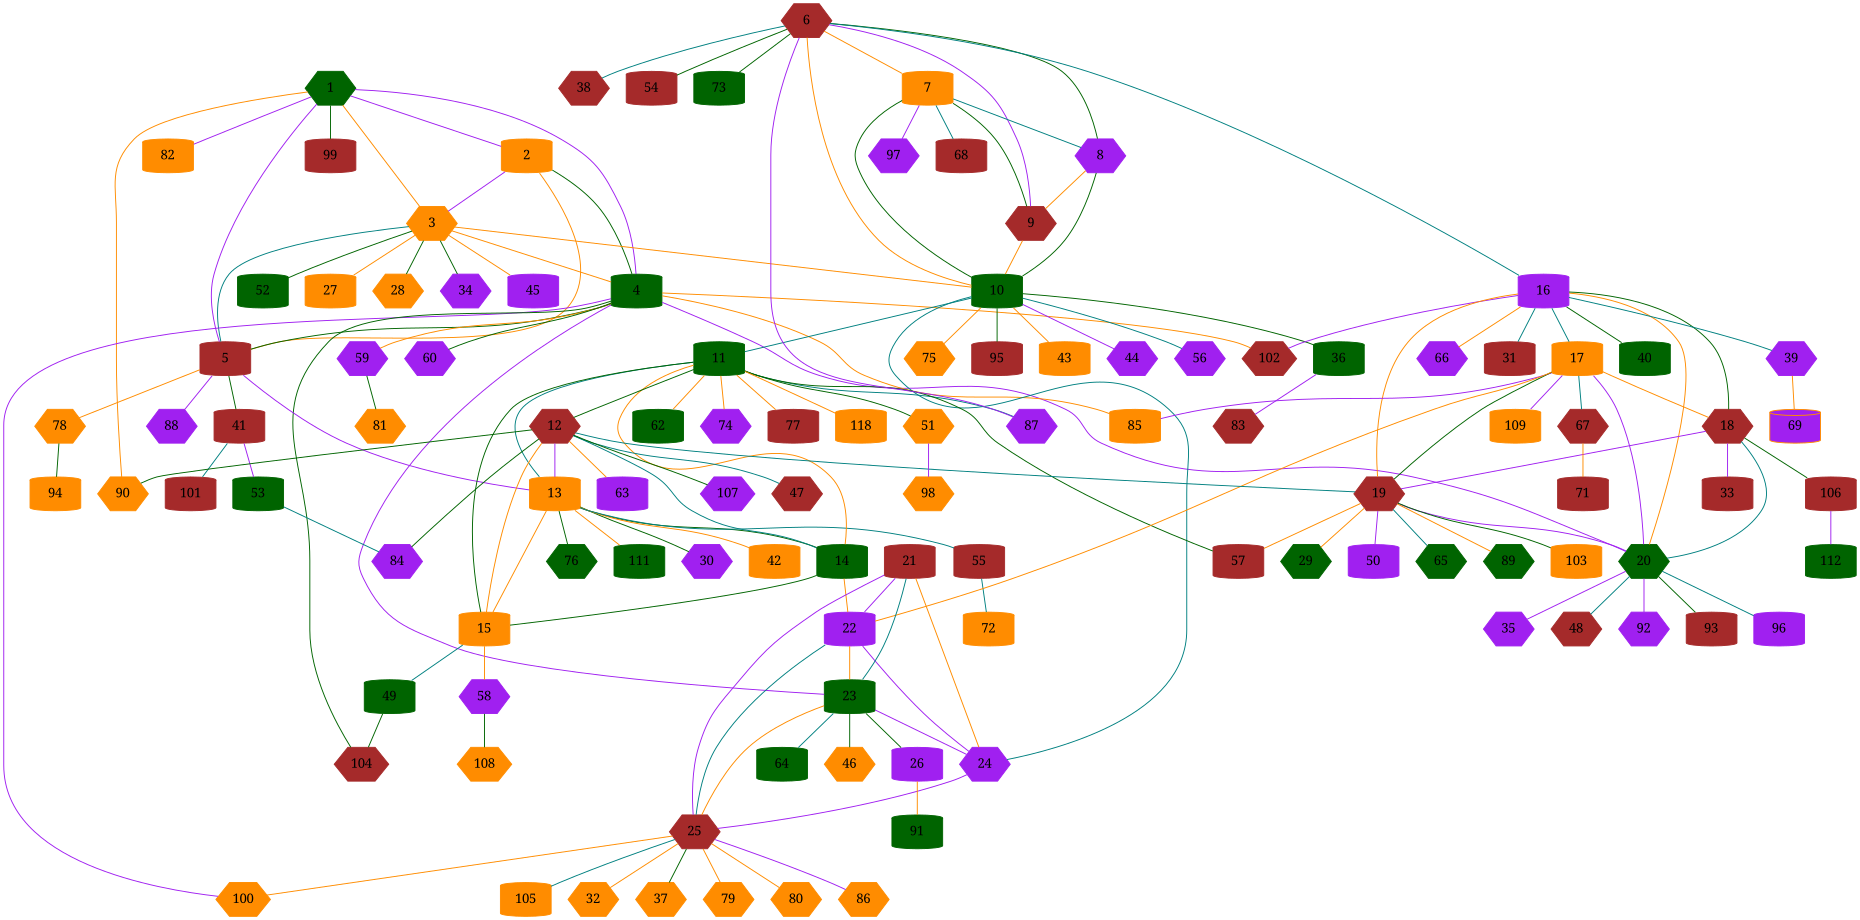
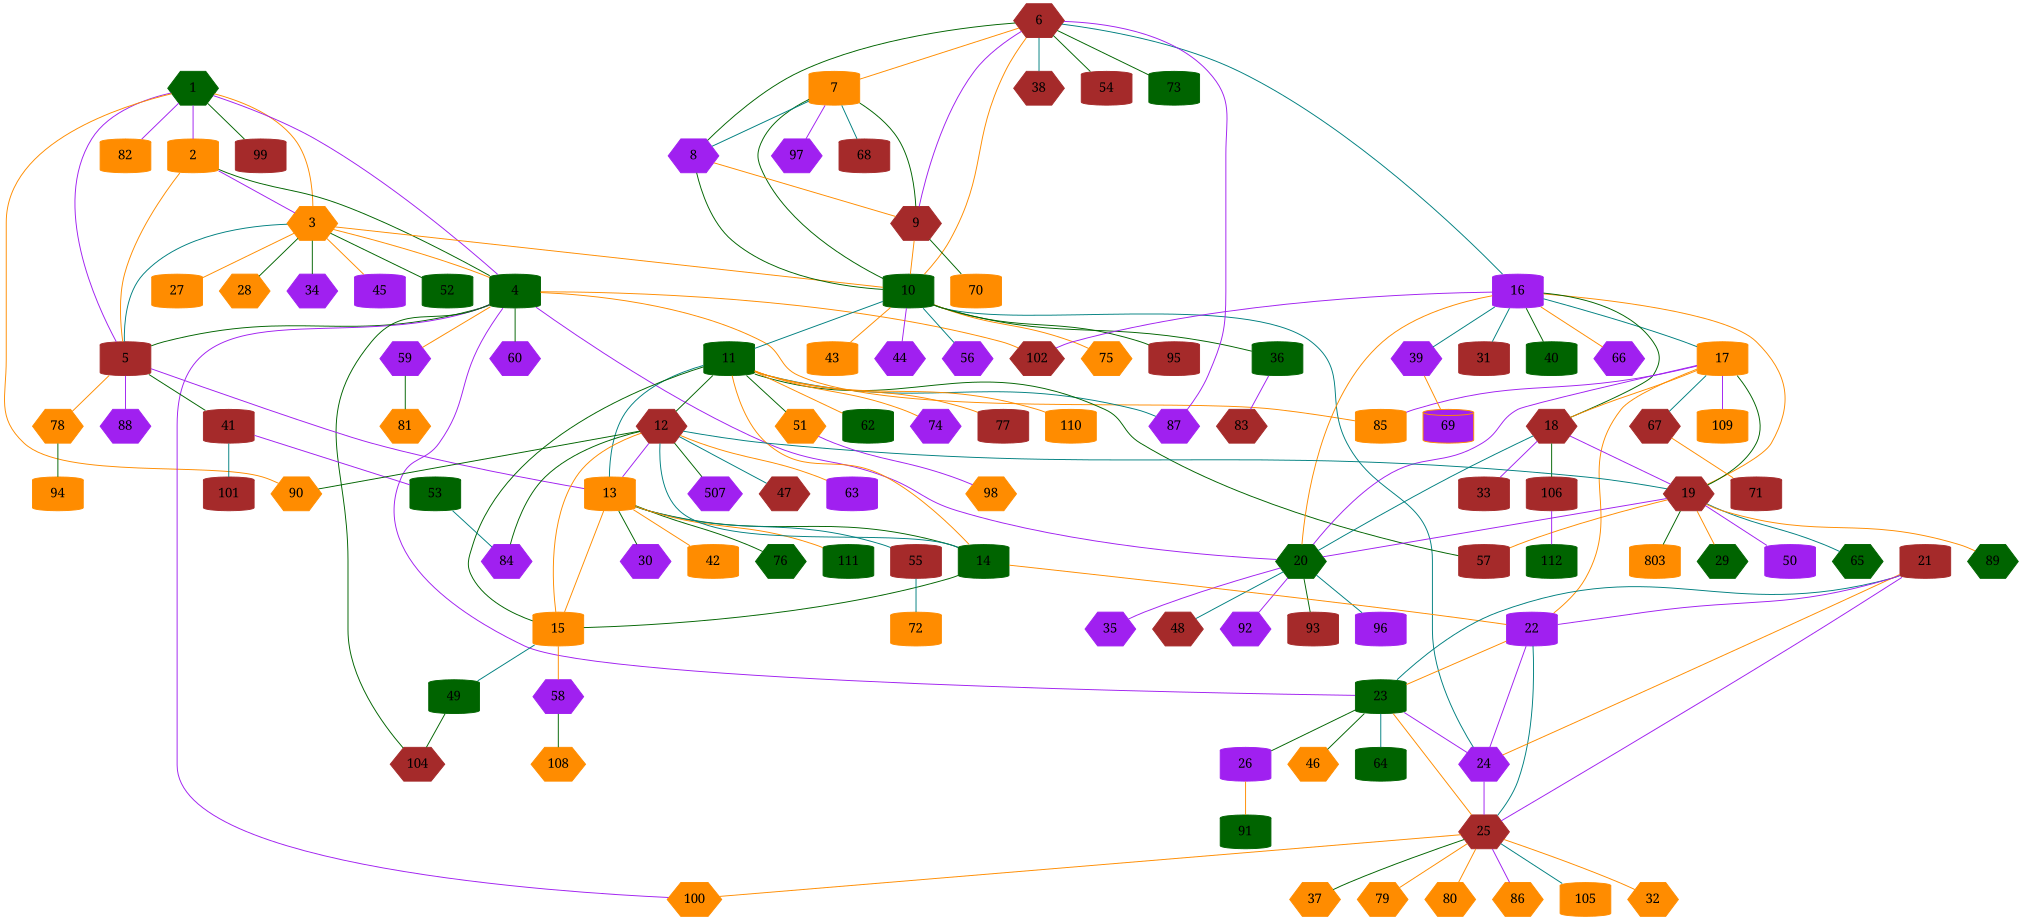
node "70": added
node "118": label "118" -> "110"
node "107": label "107" -> "507"
node "103": label "103" -> "803"
